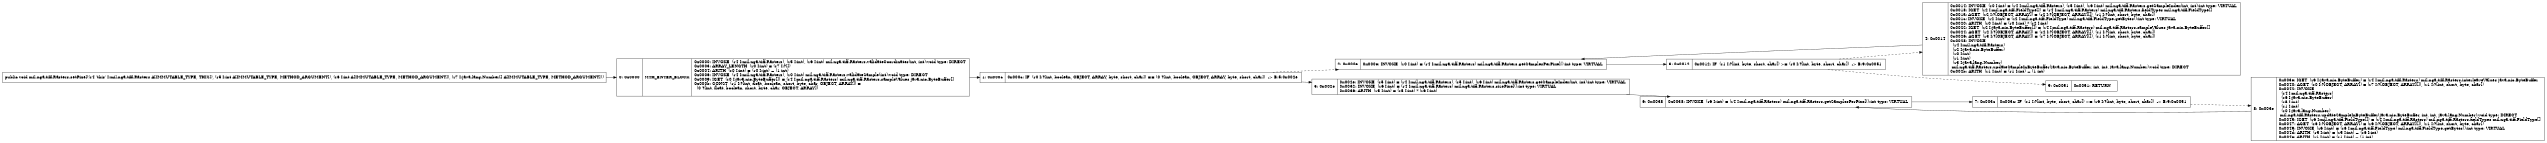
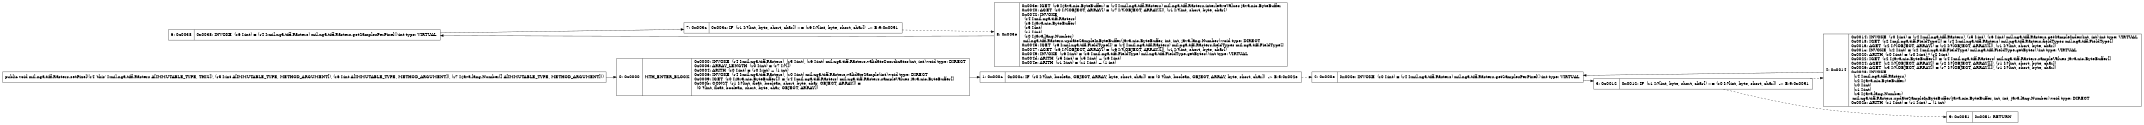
node "5: 0x002e": removed
